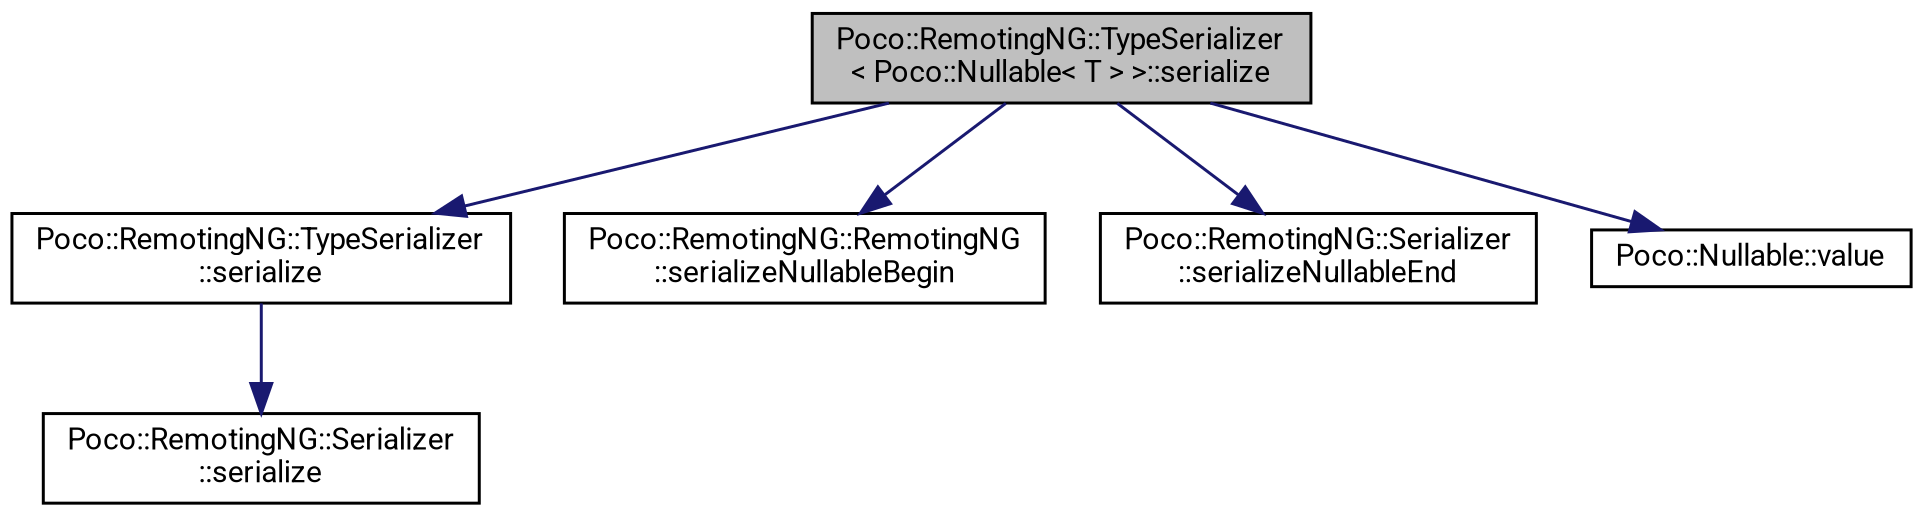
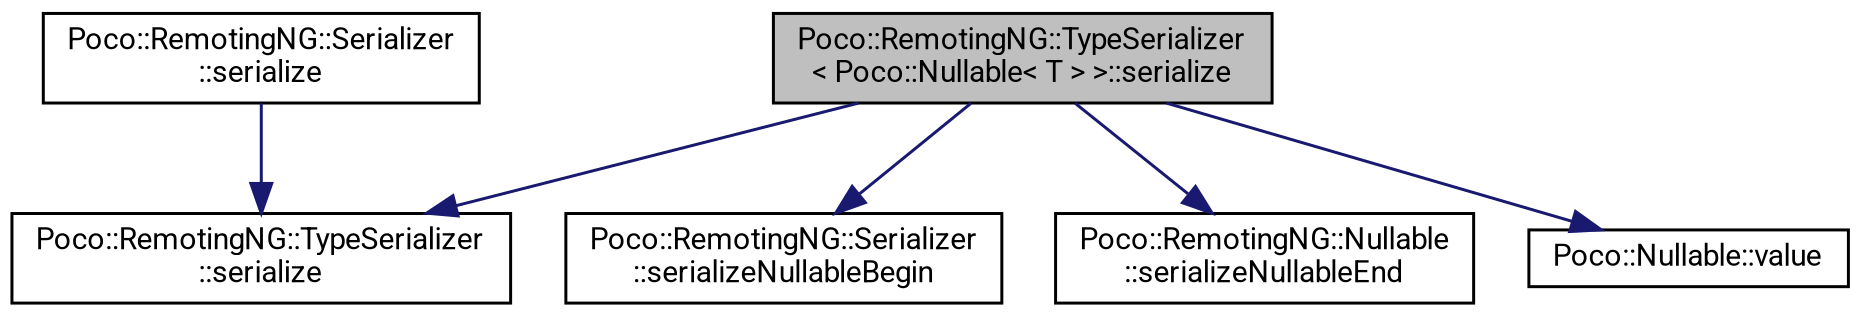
node "Poco::RemotingNG::RemotingNG ::serializeNullableBegin": label "Poco::RemotingNG::RemotingNG ::serializeNullableBegin" -> "Poco::RemotingNG::Serializer ::serializeNullableBegin"
node "Poco::RemotingNG::Serializer ::serializeNullableEnd": label "Poco::RemotingNG::Serializer ::serializeNullableEnd" -> "Poco::RemotingNG::Nullable ::serializeNullableEnd"
edge "Poco::RemotingNG::TypeSerializer ::serialize" -> "Poco::RemotingNG::Serializer ::serialize": reversed
